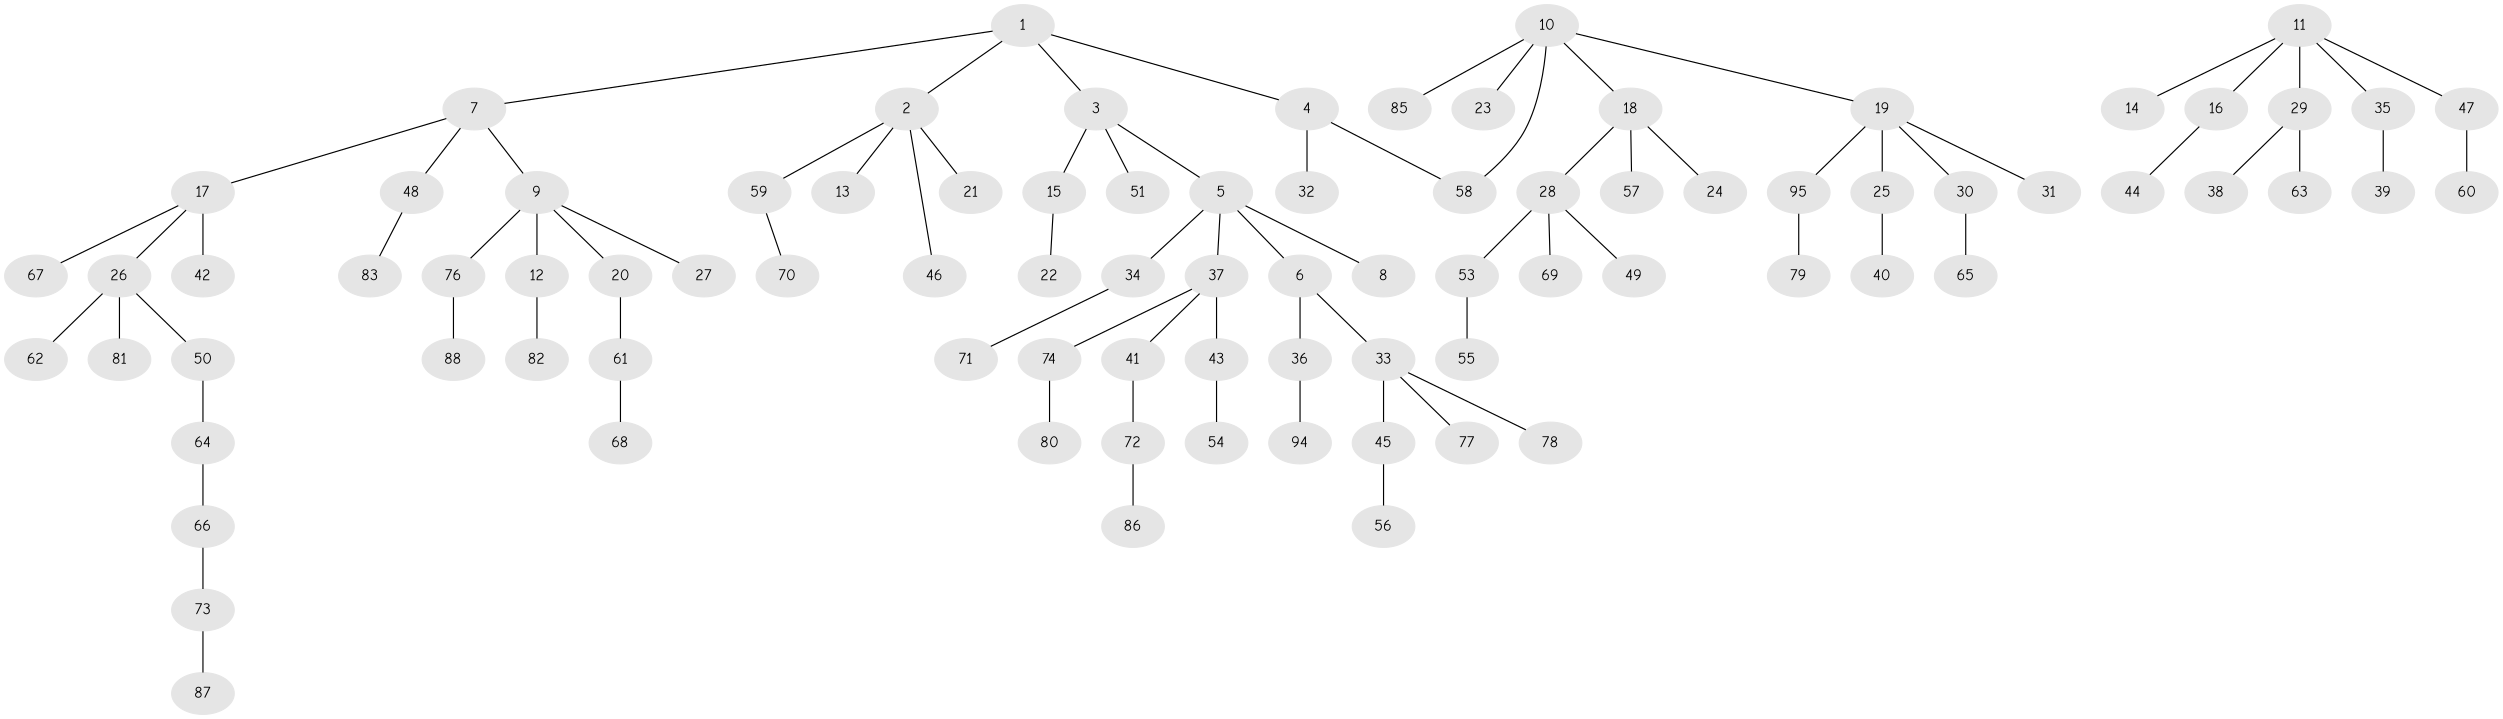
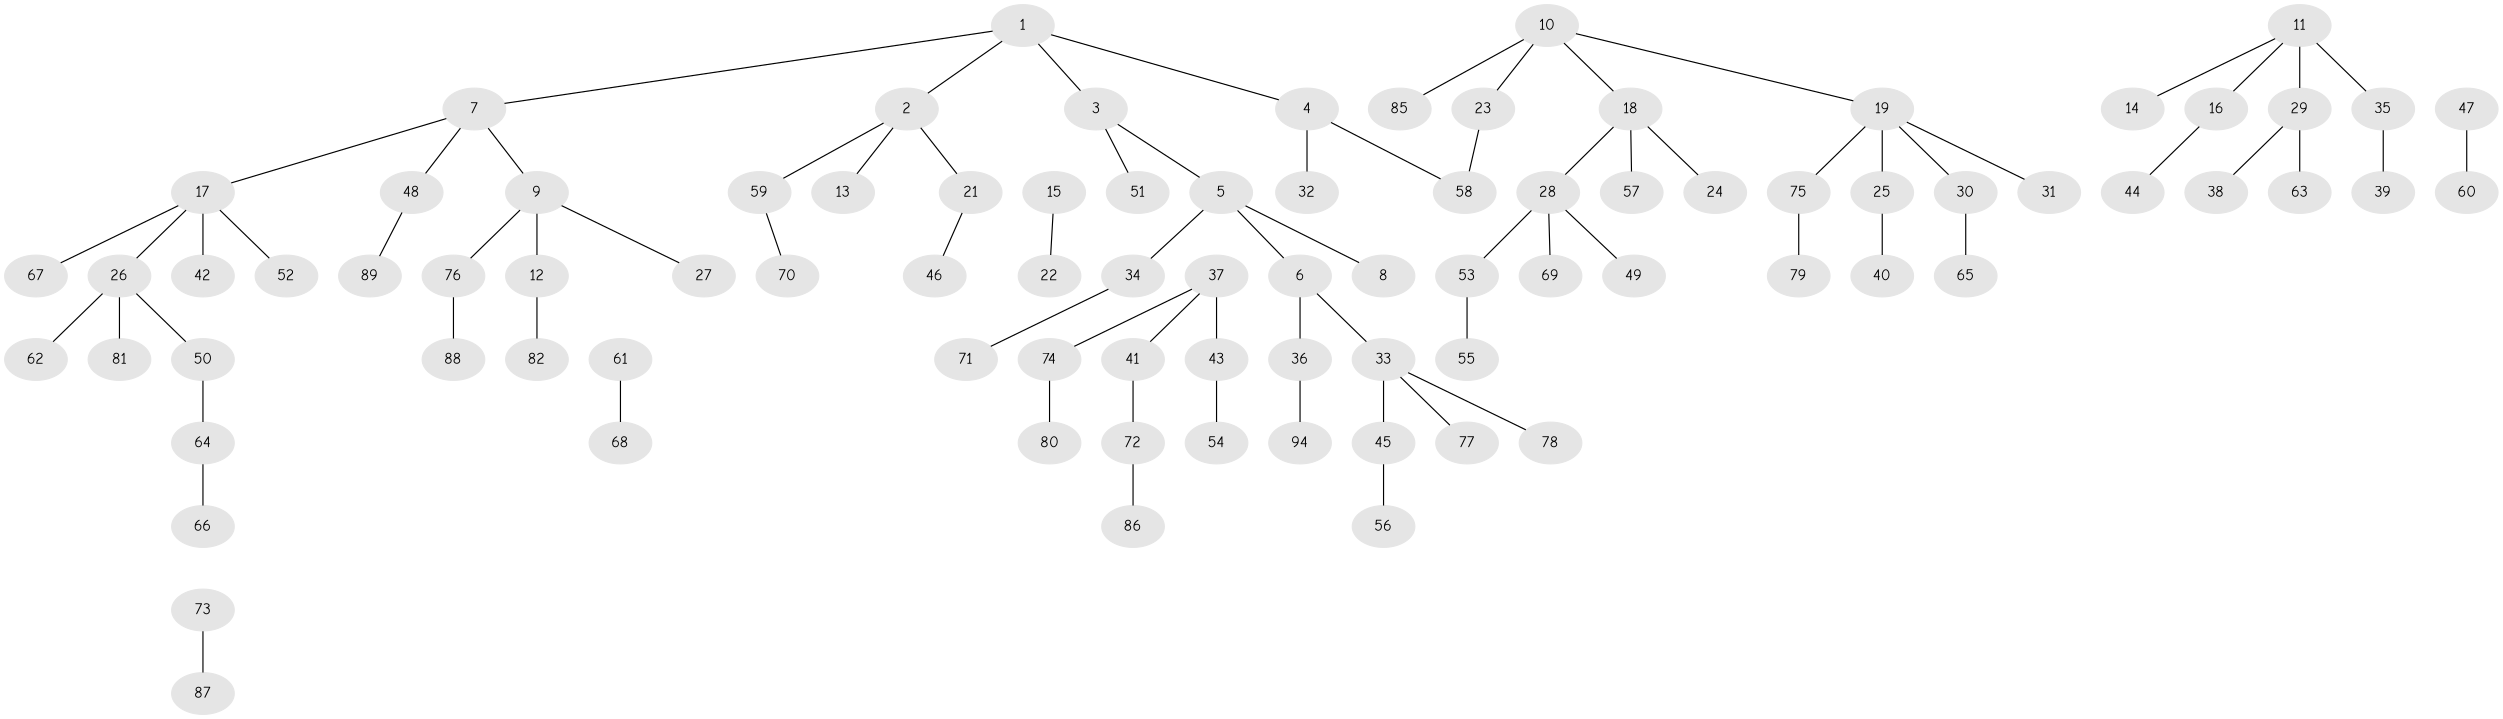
edge "11" -- "47": removed
edge "10" -- "58": now "23" -- "58"
edge "3" -- "15": removed
edge "2" -- "46": now "21" -- "46"
node "95": label "95" -> "75"
edge "5" -- "37": removed
node "52": added
node "83": label "83" -> "89"
node "20": removed
edge "66" -- "73": removed
